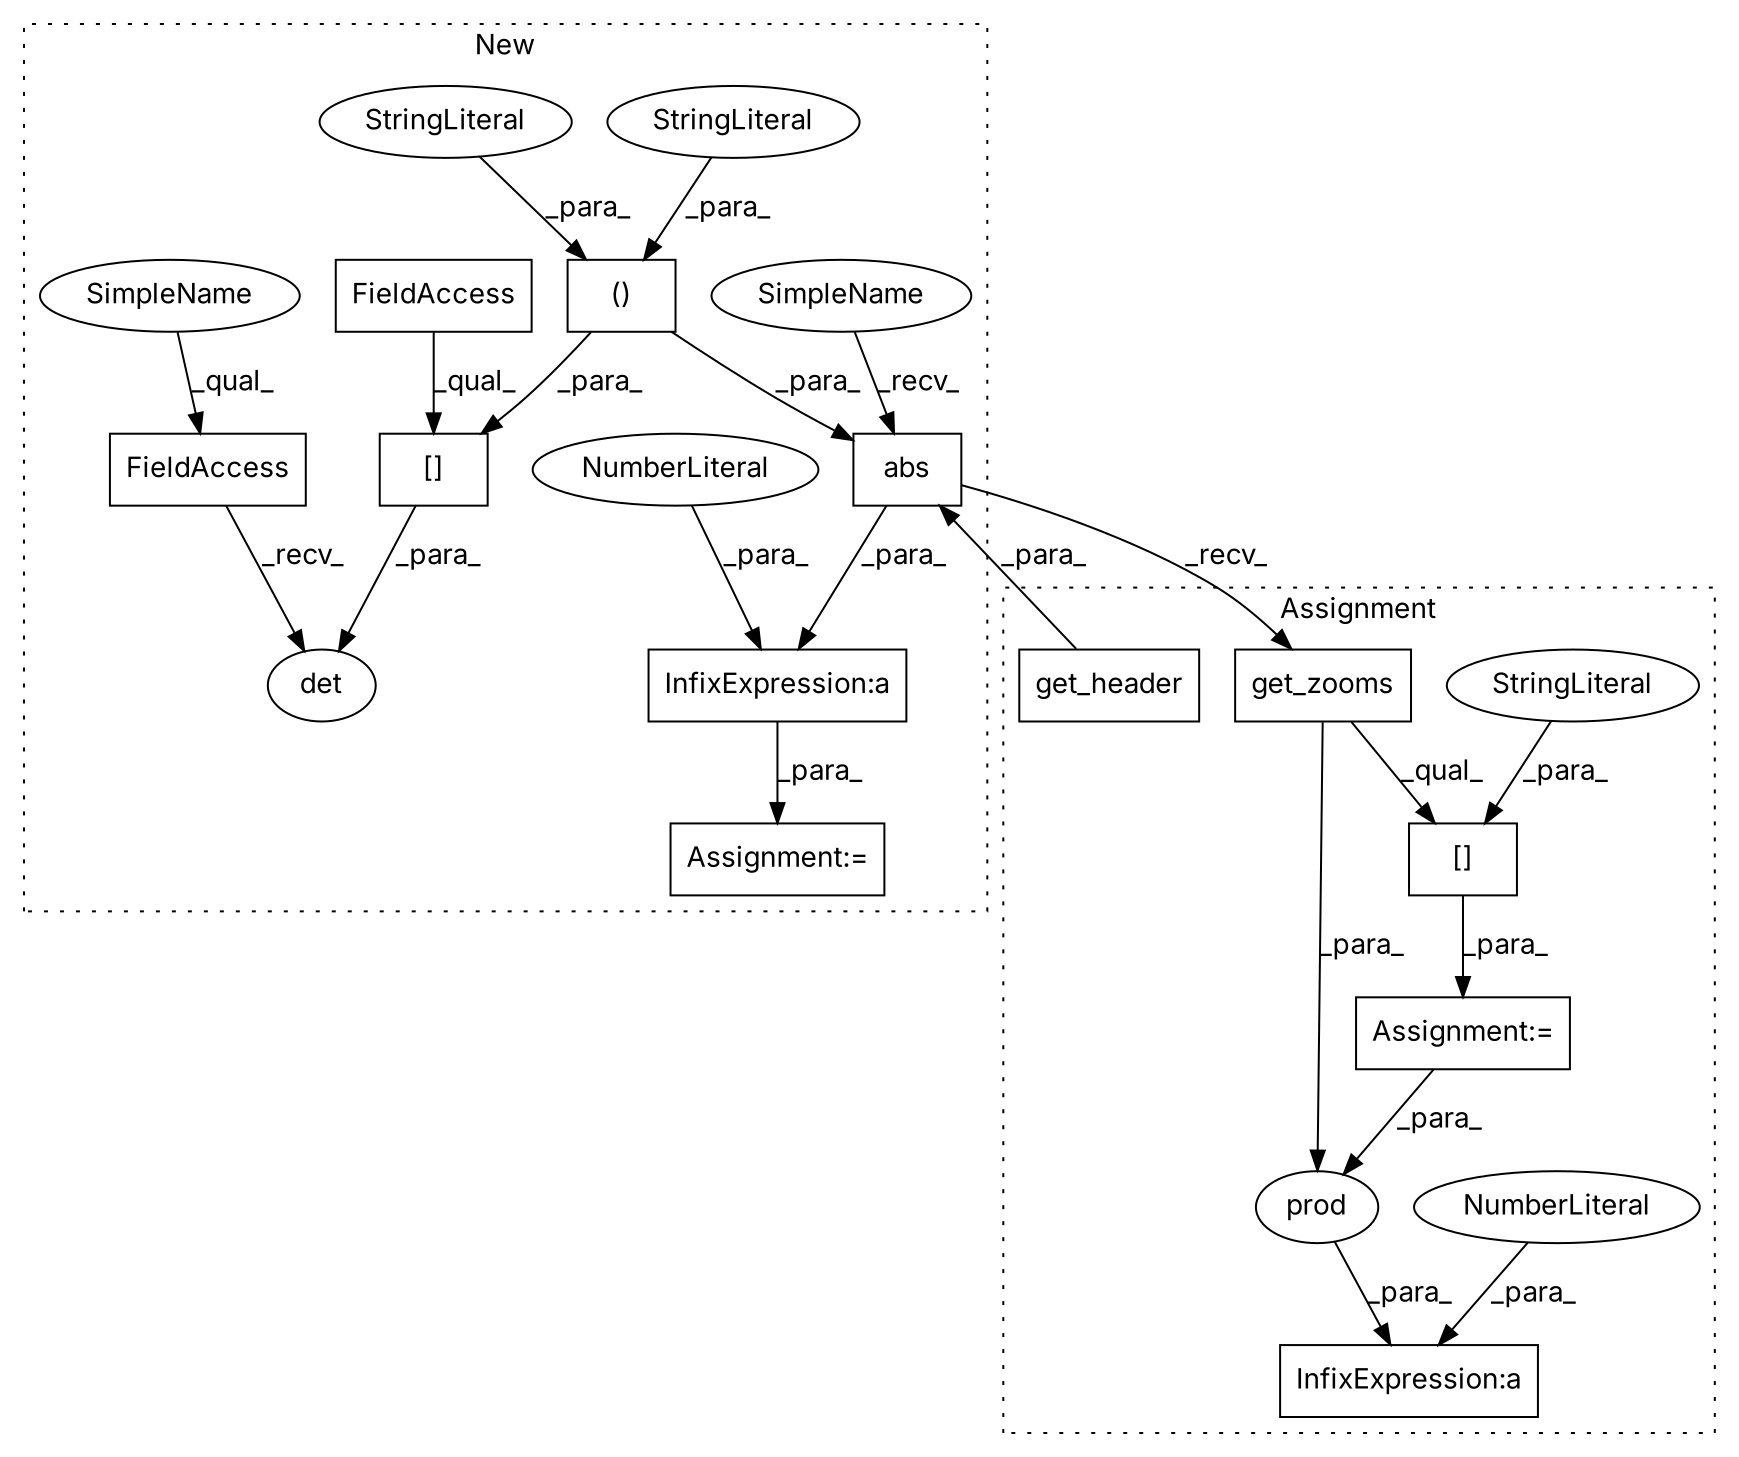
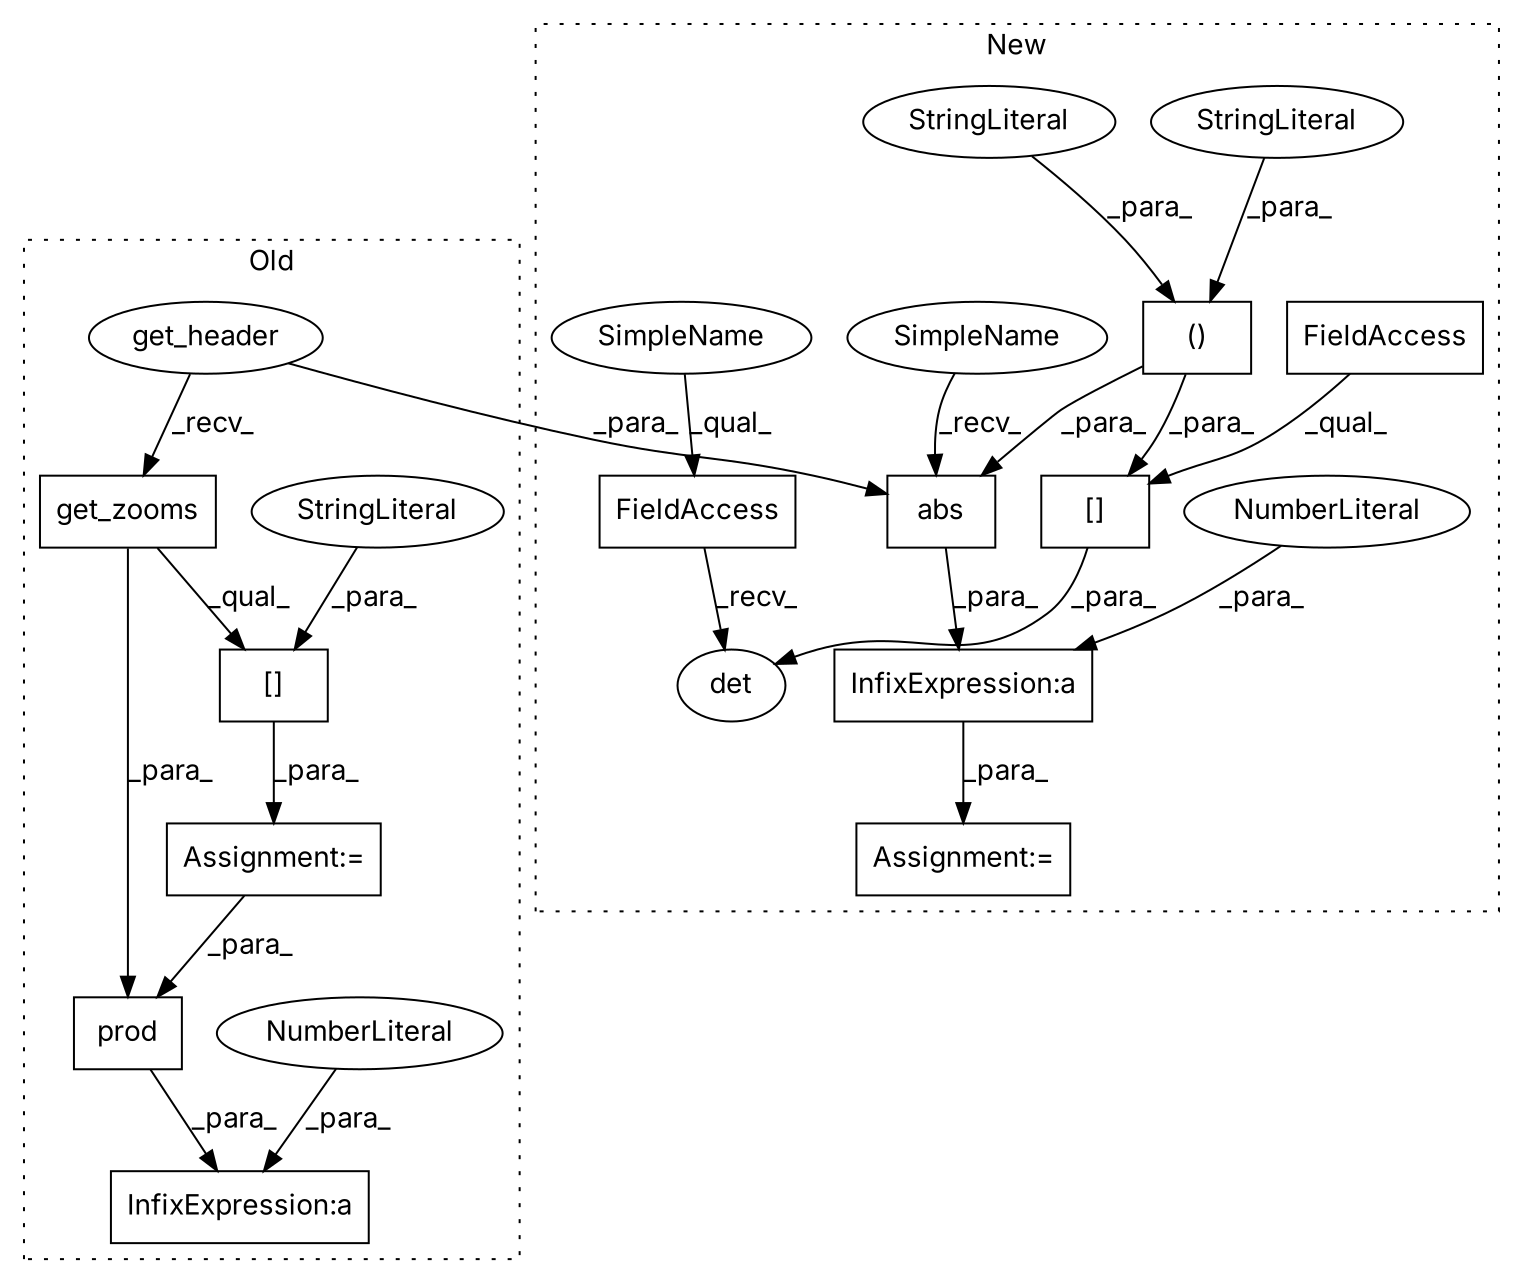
edge "abs" -> "get_zooms": now "get_header" -> "get_zooms"
cluster "Assignment": label "Assignment" -> "Old"
node "get_header": shape box -> ellipse
node "prod": shape ellipse -> box
